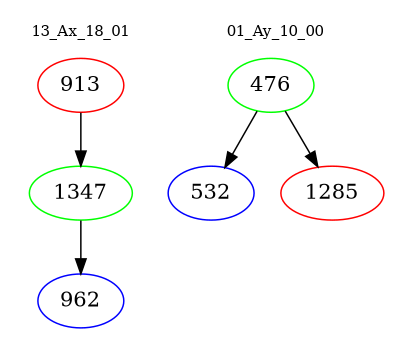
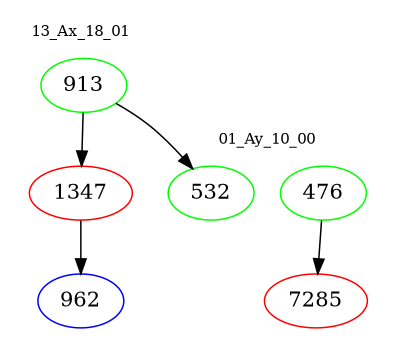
node "913": color red -> green
edge "476" -> "532": now "913" -> "532"
node "1347": color green -> red
node "532": color blue -> green
node "1285": label "1285" -> "7285"
